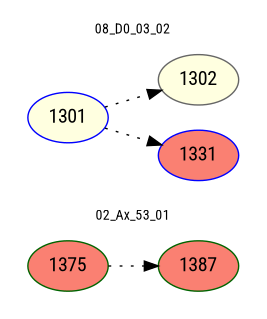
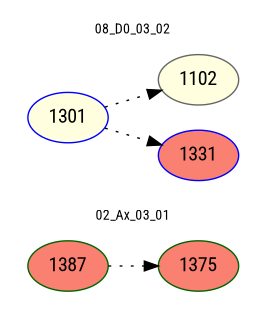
node "1302": label "1302" -> "1102"
cluster "02_Ax_53_01": label "02_Ax_53_01" -> "02_Ax_03_01"
edge "1375" -> "1387": reversed
